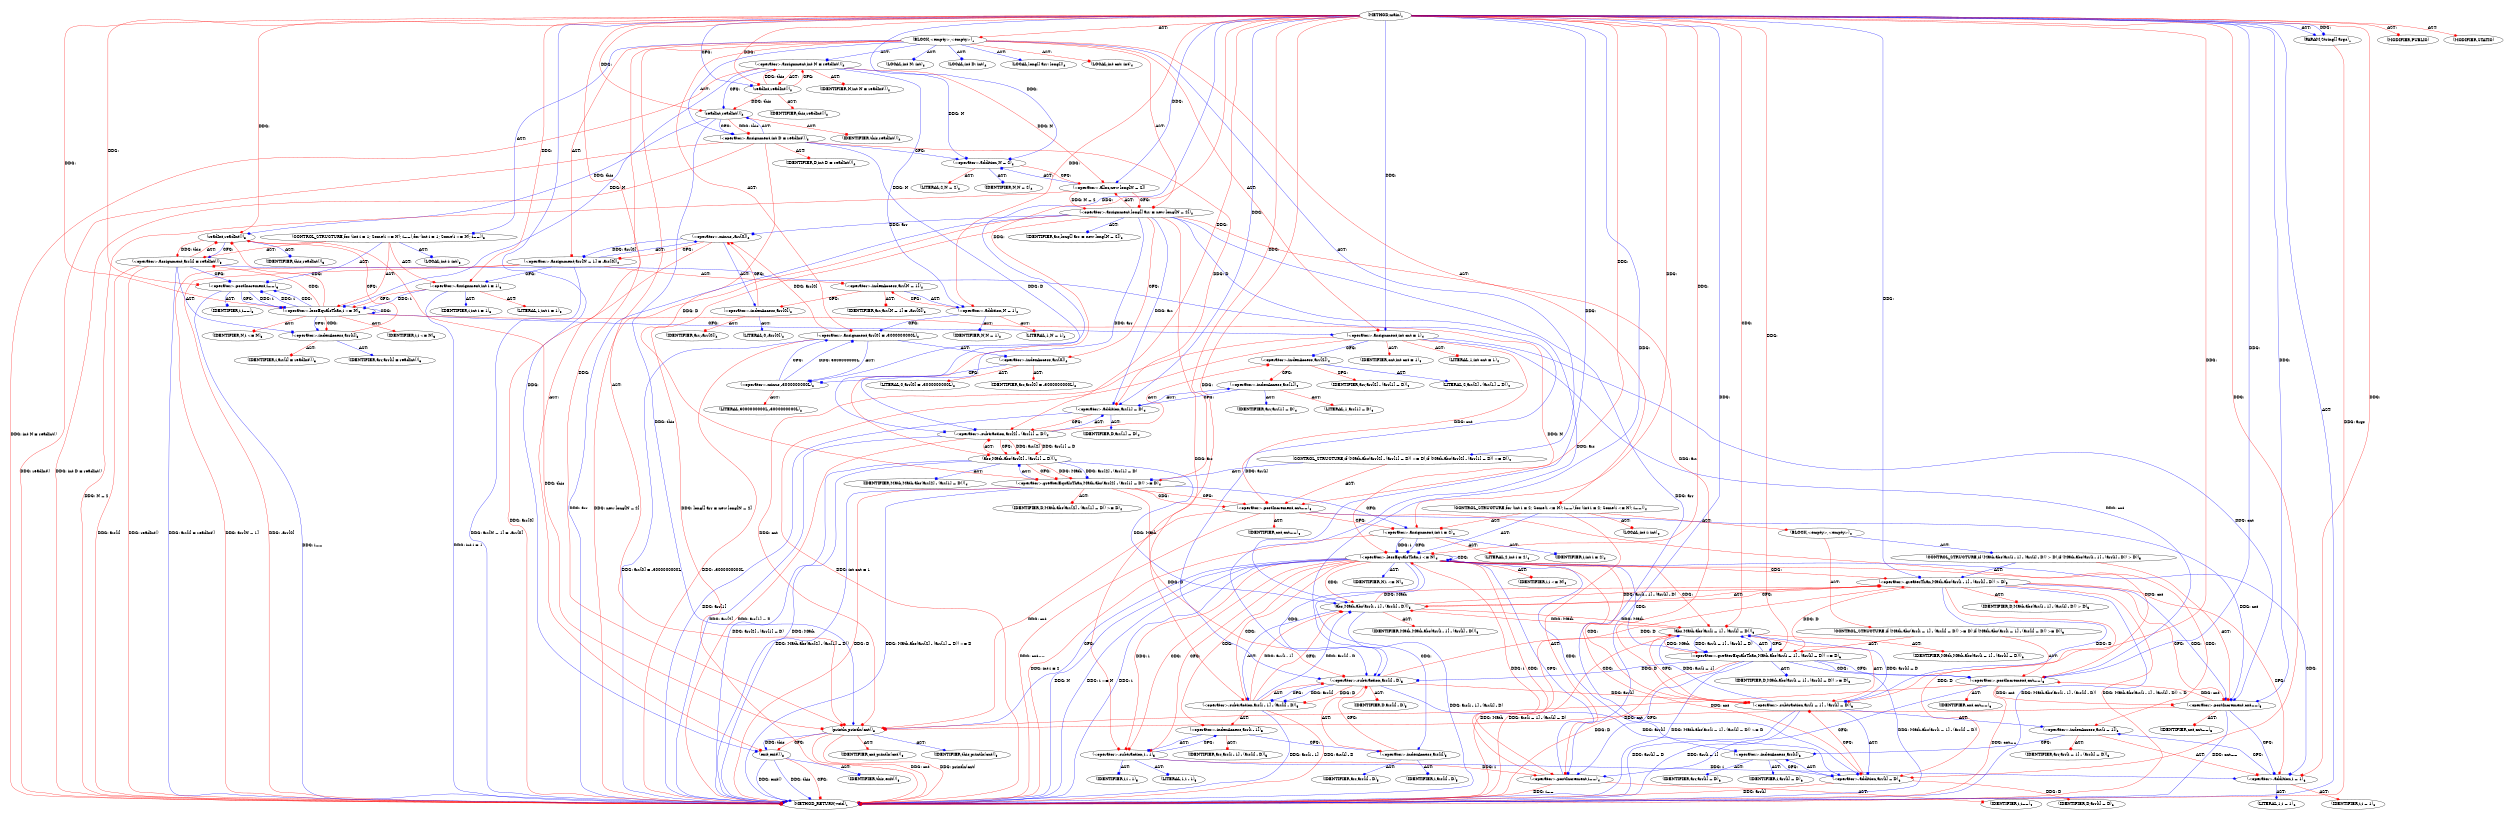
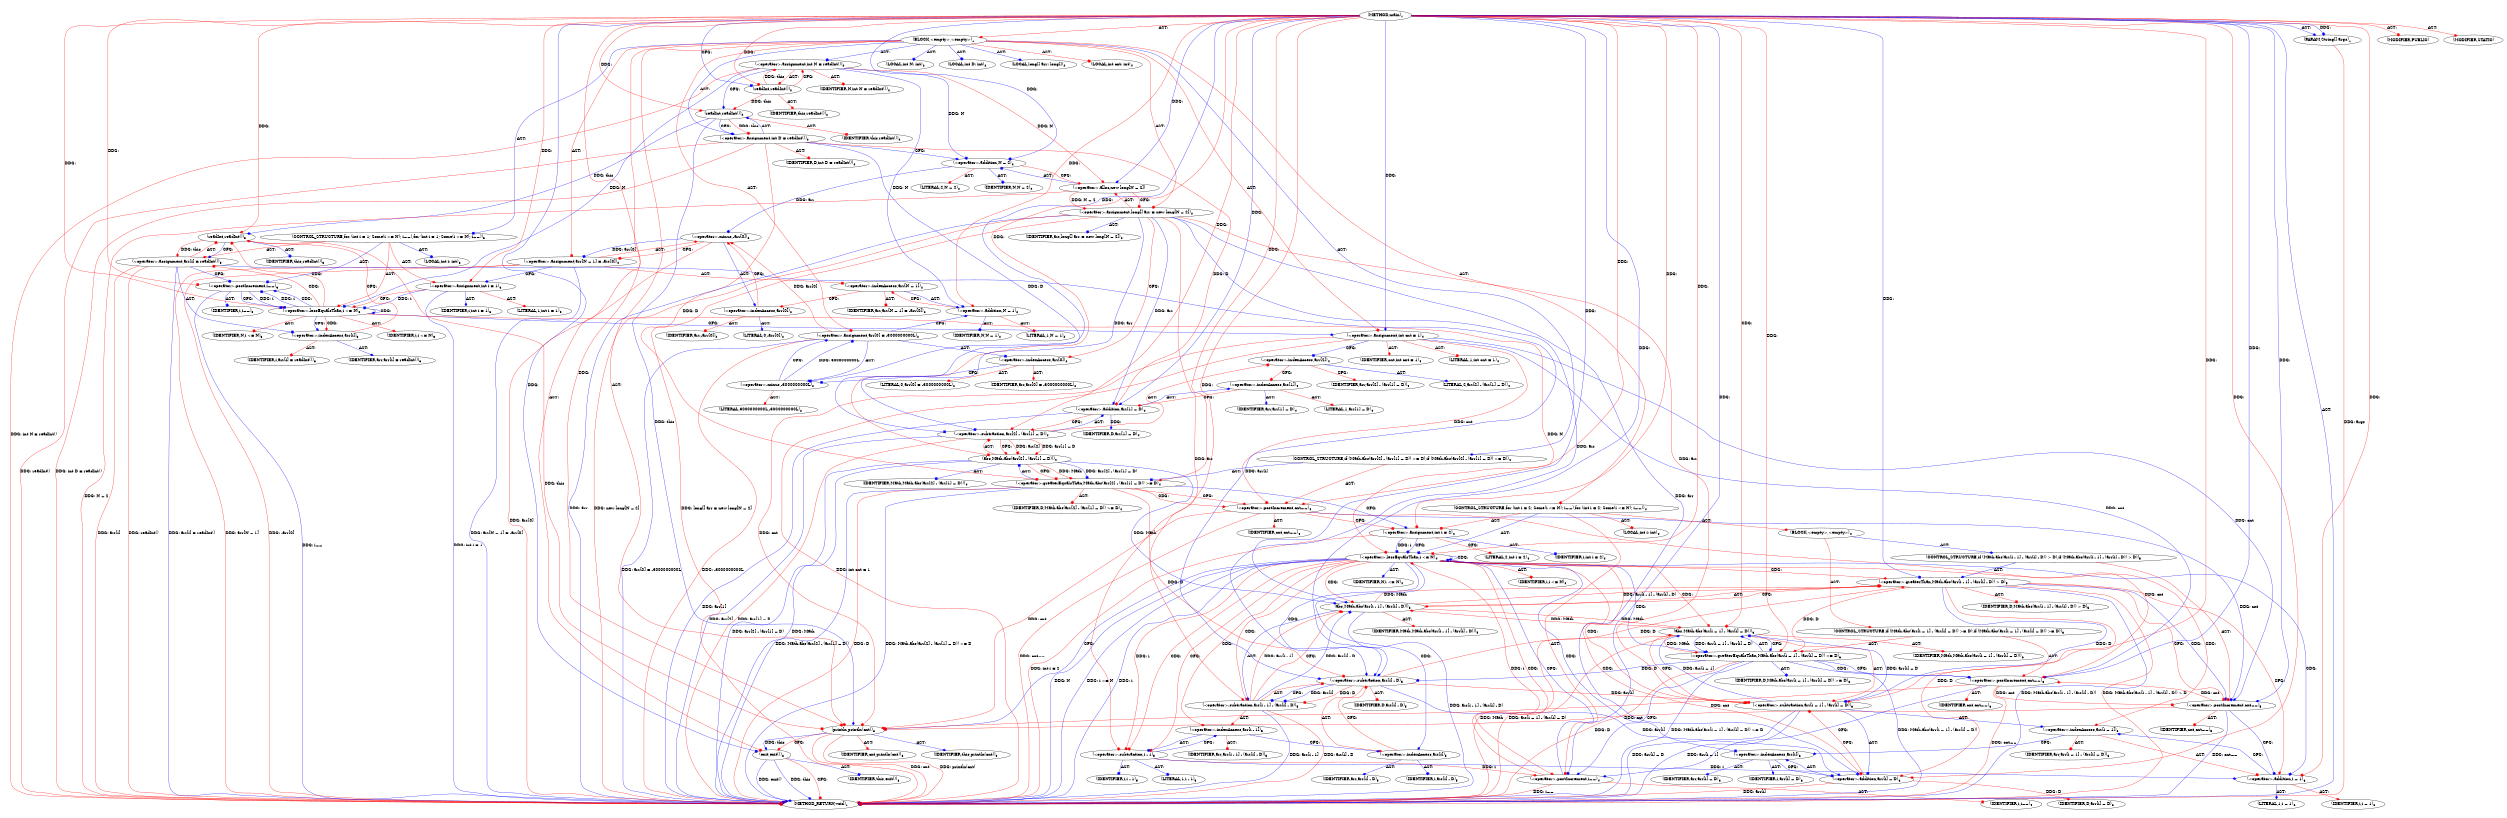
edge "(<operator>.assignment,long[] arr = new long[N + 2])" -> "(<operator>.minus,-arr[0])": now "(<operator>.addition,N + 2)" -> "(<operator>.minus,-arr[0])"
edge "(METHOD,main)" -> "(<operator>.assignment,int i = 2)": arrowhead diamond -> box
edge "(<operator>.assignment,arr[N + 1] = -arr[0])" -> "(<operator>.minus,-arr[0])": color blue -> red
edge "(<operator>.addition,N + 1)" -> "(<operator>.assignment,arr[0] = -3000000000L)": reversed
edge "(<operator>.indexAccess,arr[1])" -> "(<operator>.addition,arr[1] + D)": color blue -> red
edge "(<operator>.addition,arr[1] + D)" -> "(IDENTIFIER,D,arr[1] + D)": label "AST: " -> "DDG: "
edge "(<operator>.assignment,int i = 2)" -> "(LITERAL,2,int i = 2)": label "AST: " -> "CFG: "
